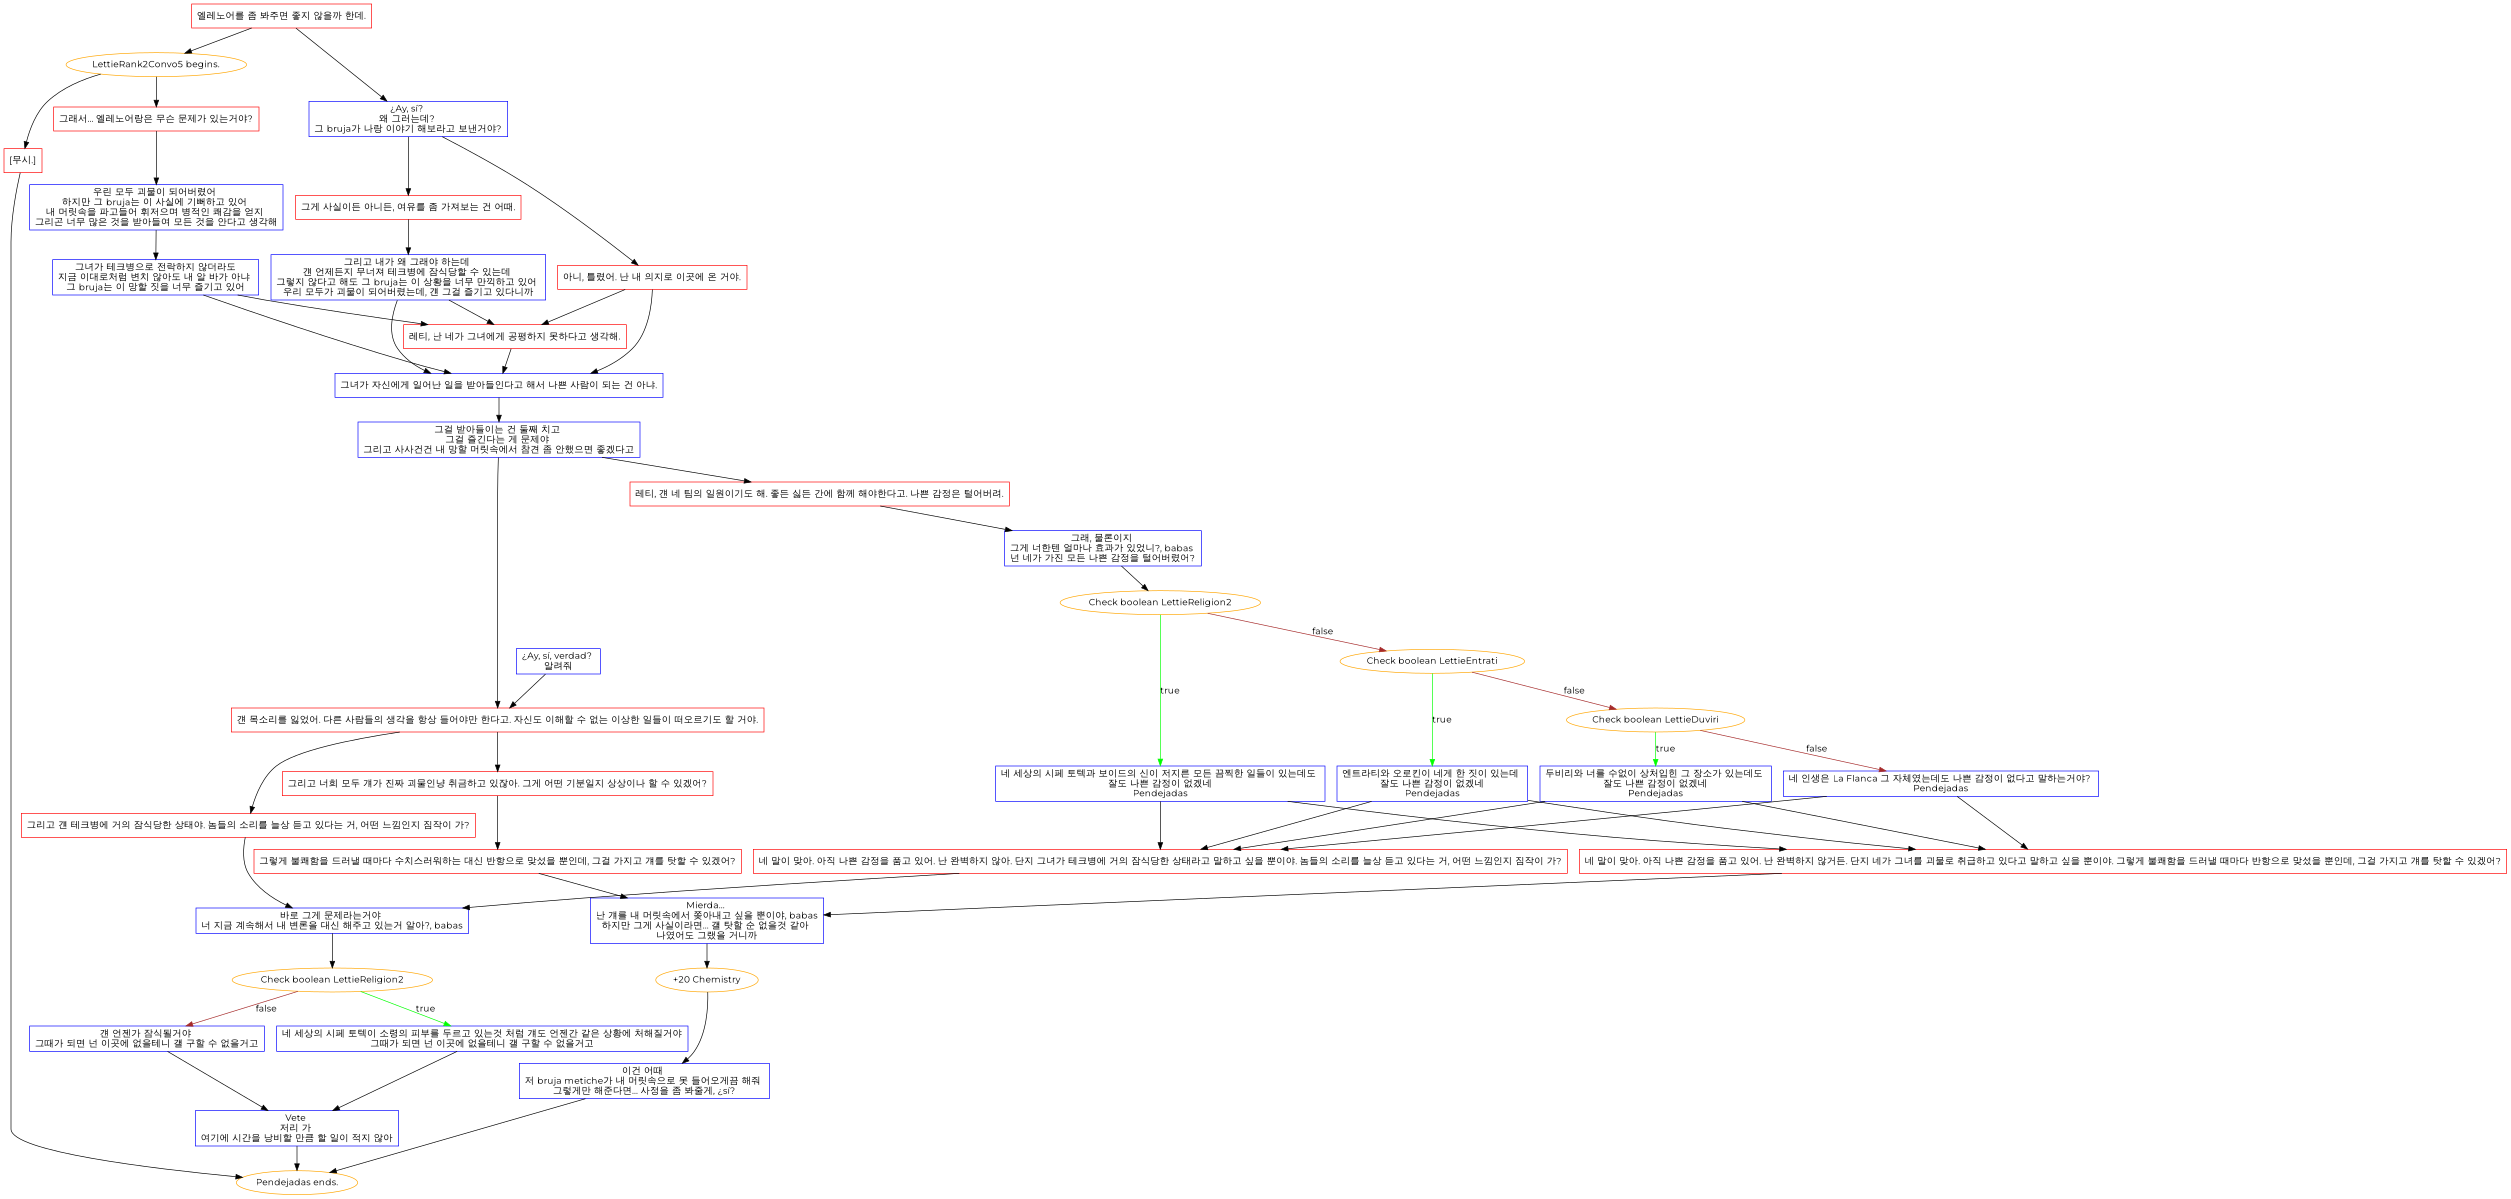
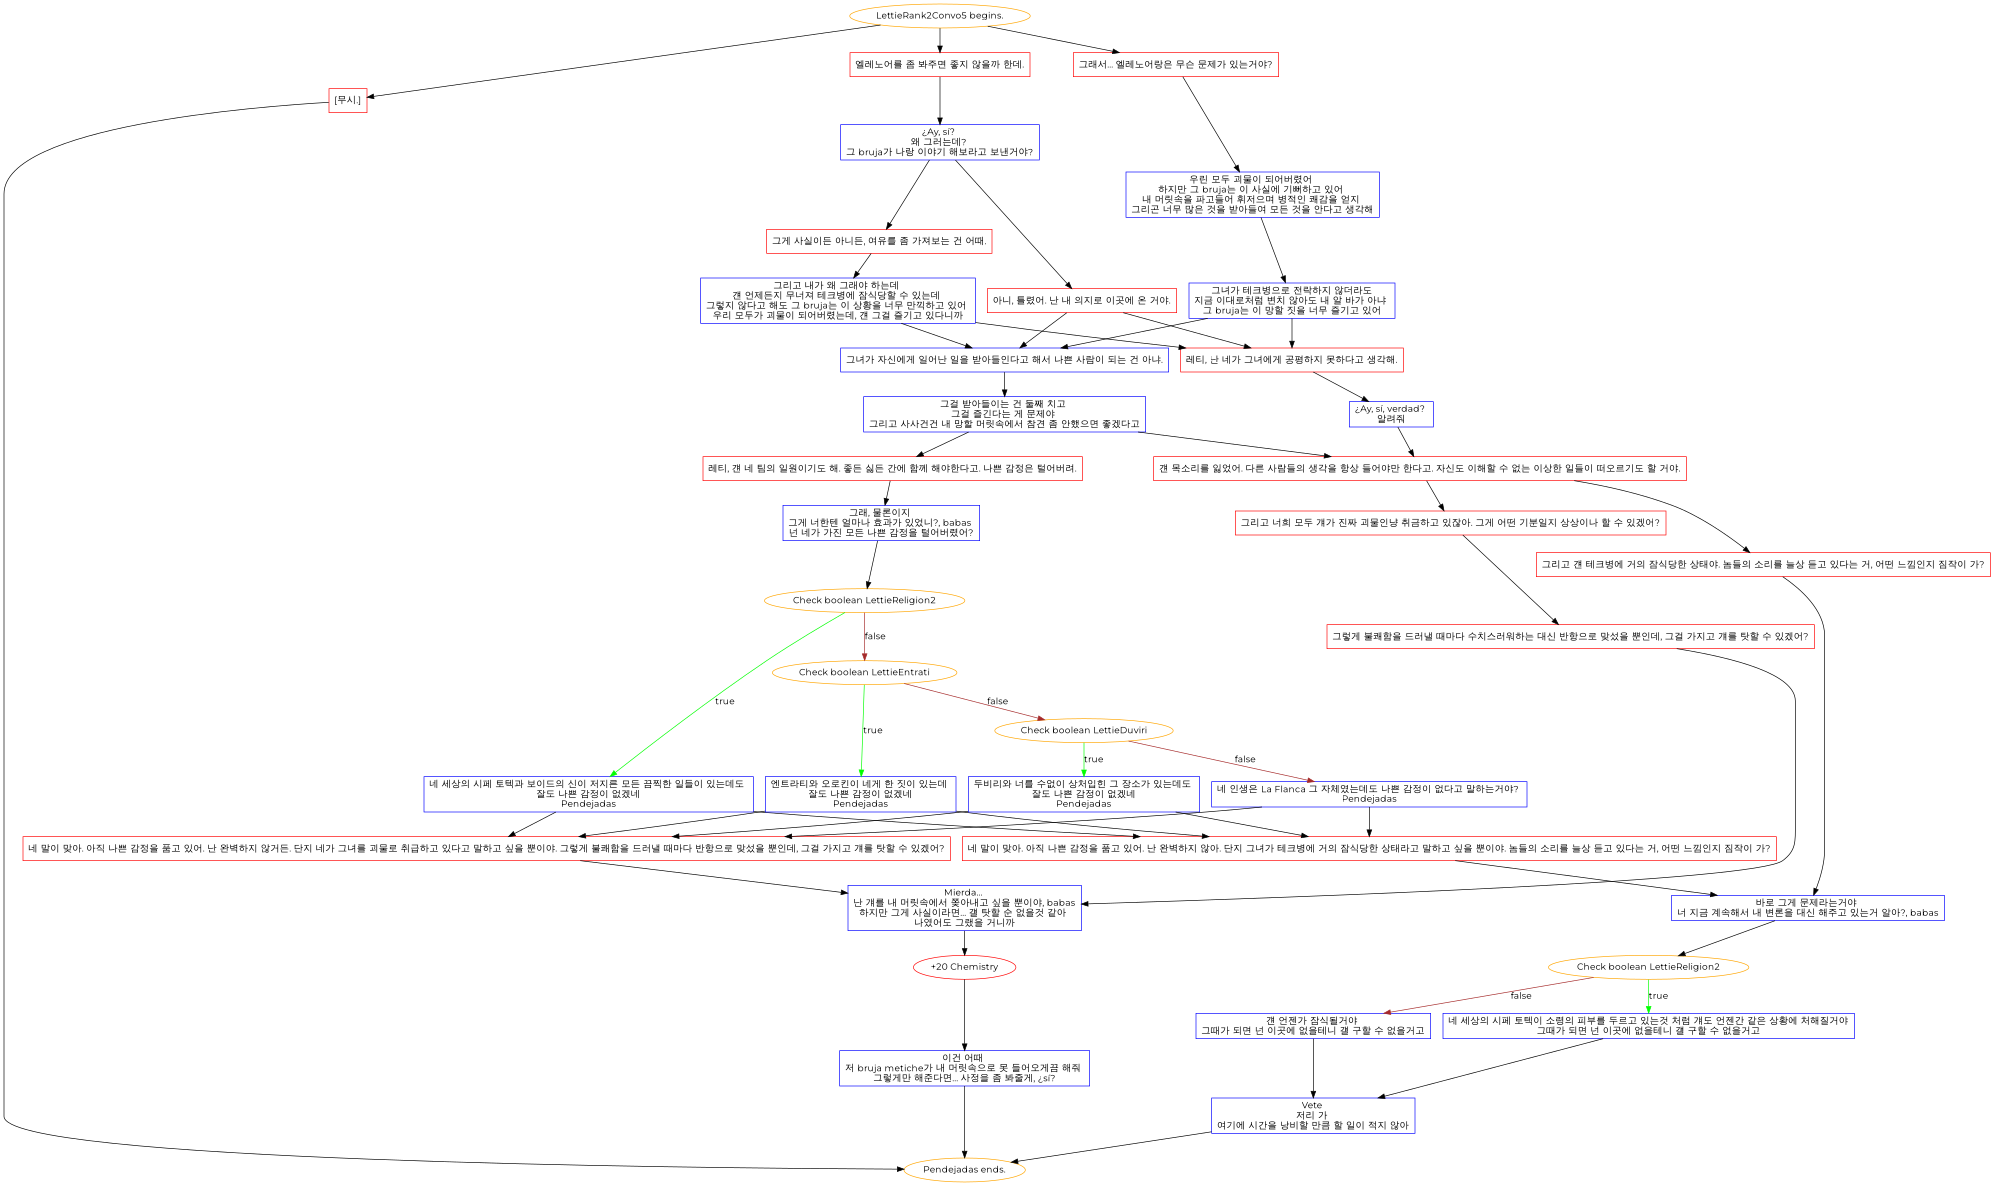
edge "엘레노어를 좀 봐주면 좋지 않을까 한데." -> "LettieRank2Convo5 begins.": reversed
edge "레티, 난 네가 그녀에게 공평하지 못하다고 생각해." -> "그녀가 자신에게 일어난 일을 받아들인다고 해서 나쁜 사람이 되는 건 아냐.": now "레티, 난 네가 그녀에게 공평하지 못하다고 생각해." -> "¿Ay, sí, verdad? 알려줘"
node "+20 Chemistry": color orange -> red
